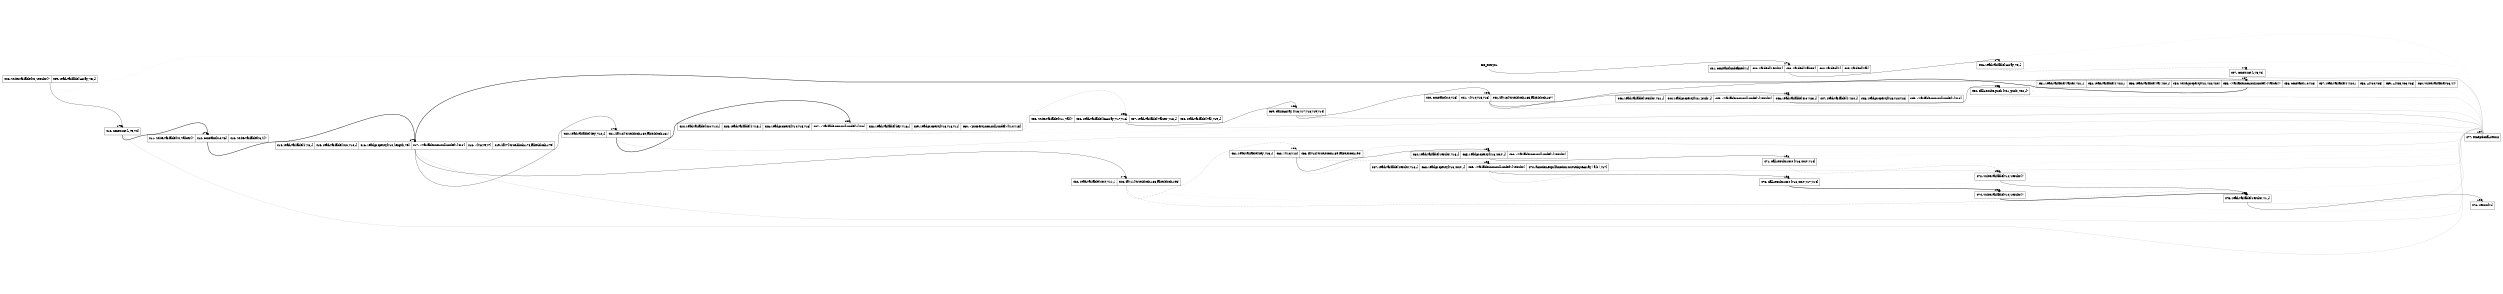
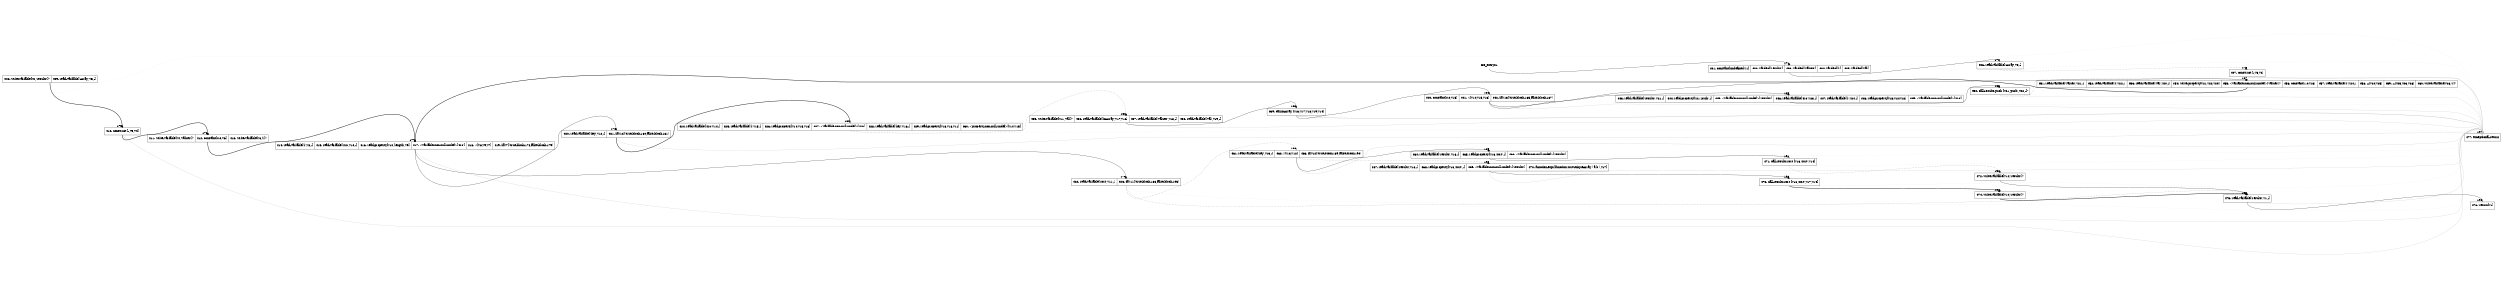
edge "408: write-variable[v2,'results']*" -> "410: construct [-,v5,v4]": style solid -> bold
